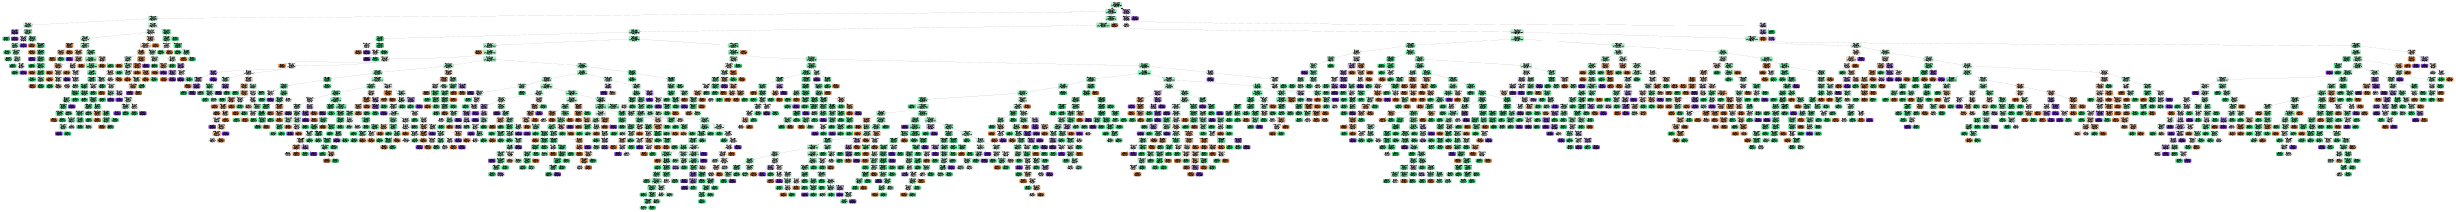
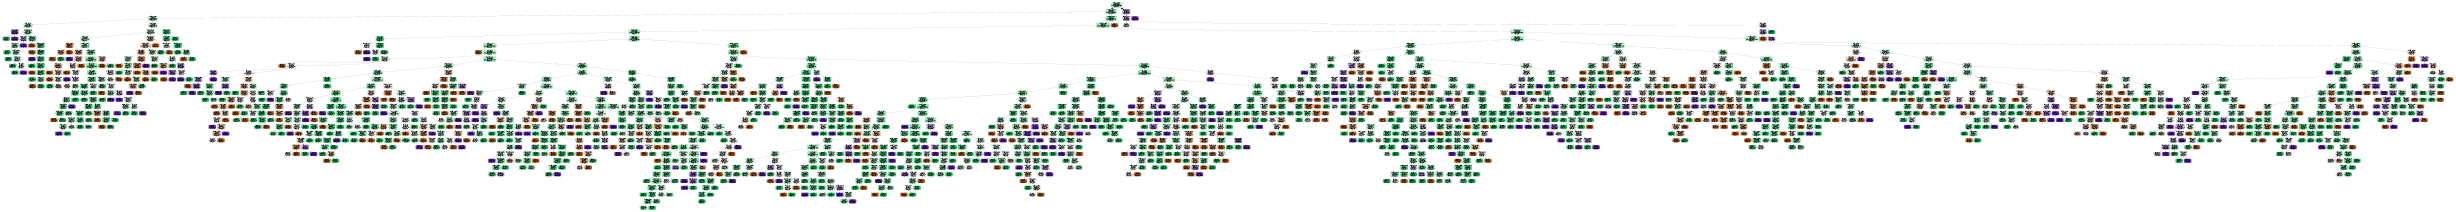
node "gini = 0.0 samples = 6 value = [12, 0, 0] class = bad": fillcolor #b3f5cf -> #e58139
node "gini = 0.6 samples = 15 value = [10, 10, 3] class = bad": fillcolor #ffffff -> #4fe88f
node "gini = 0.5 samples = 4 value = [0, 4, 4] class = okay": added
